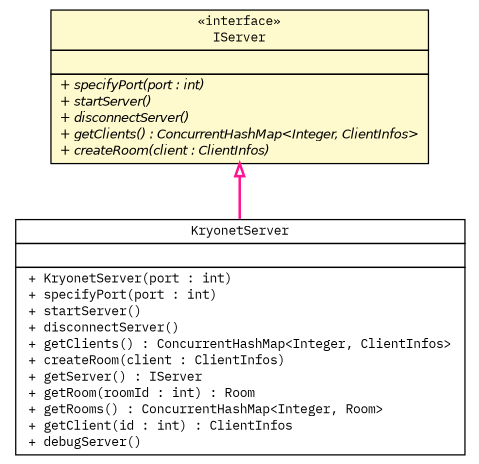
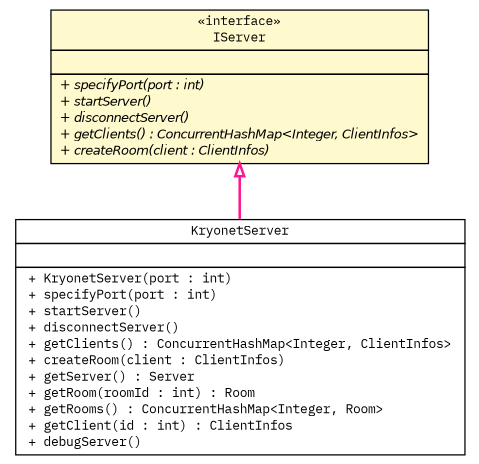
node "KryonetServer": text "+ getServer() : IServer" -> "+ getServer() : Server"
